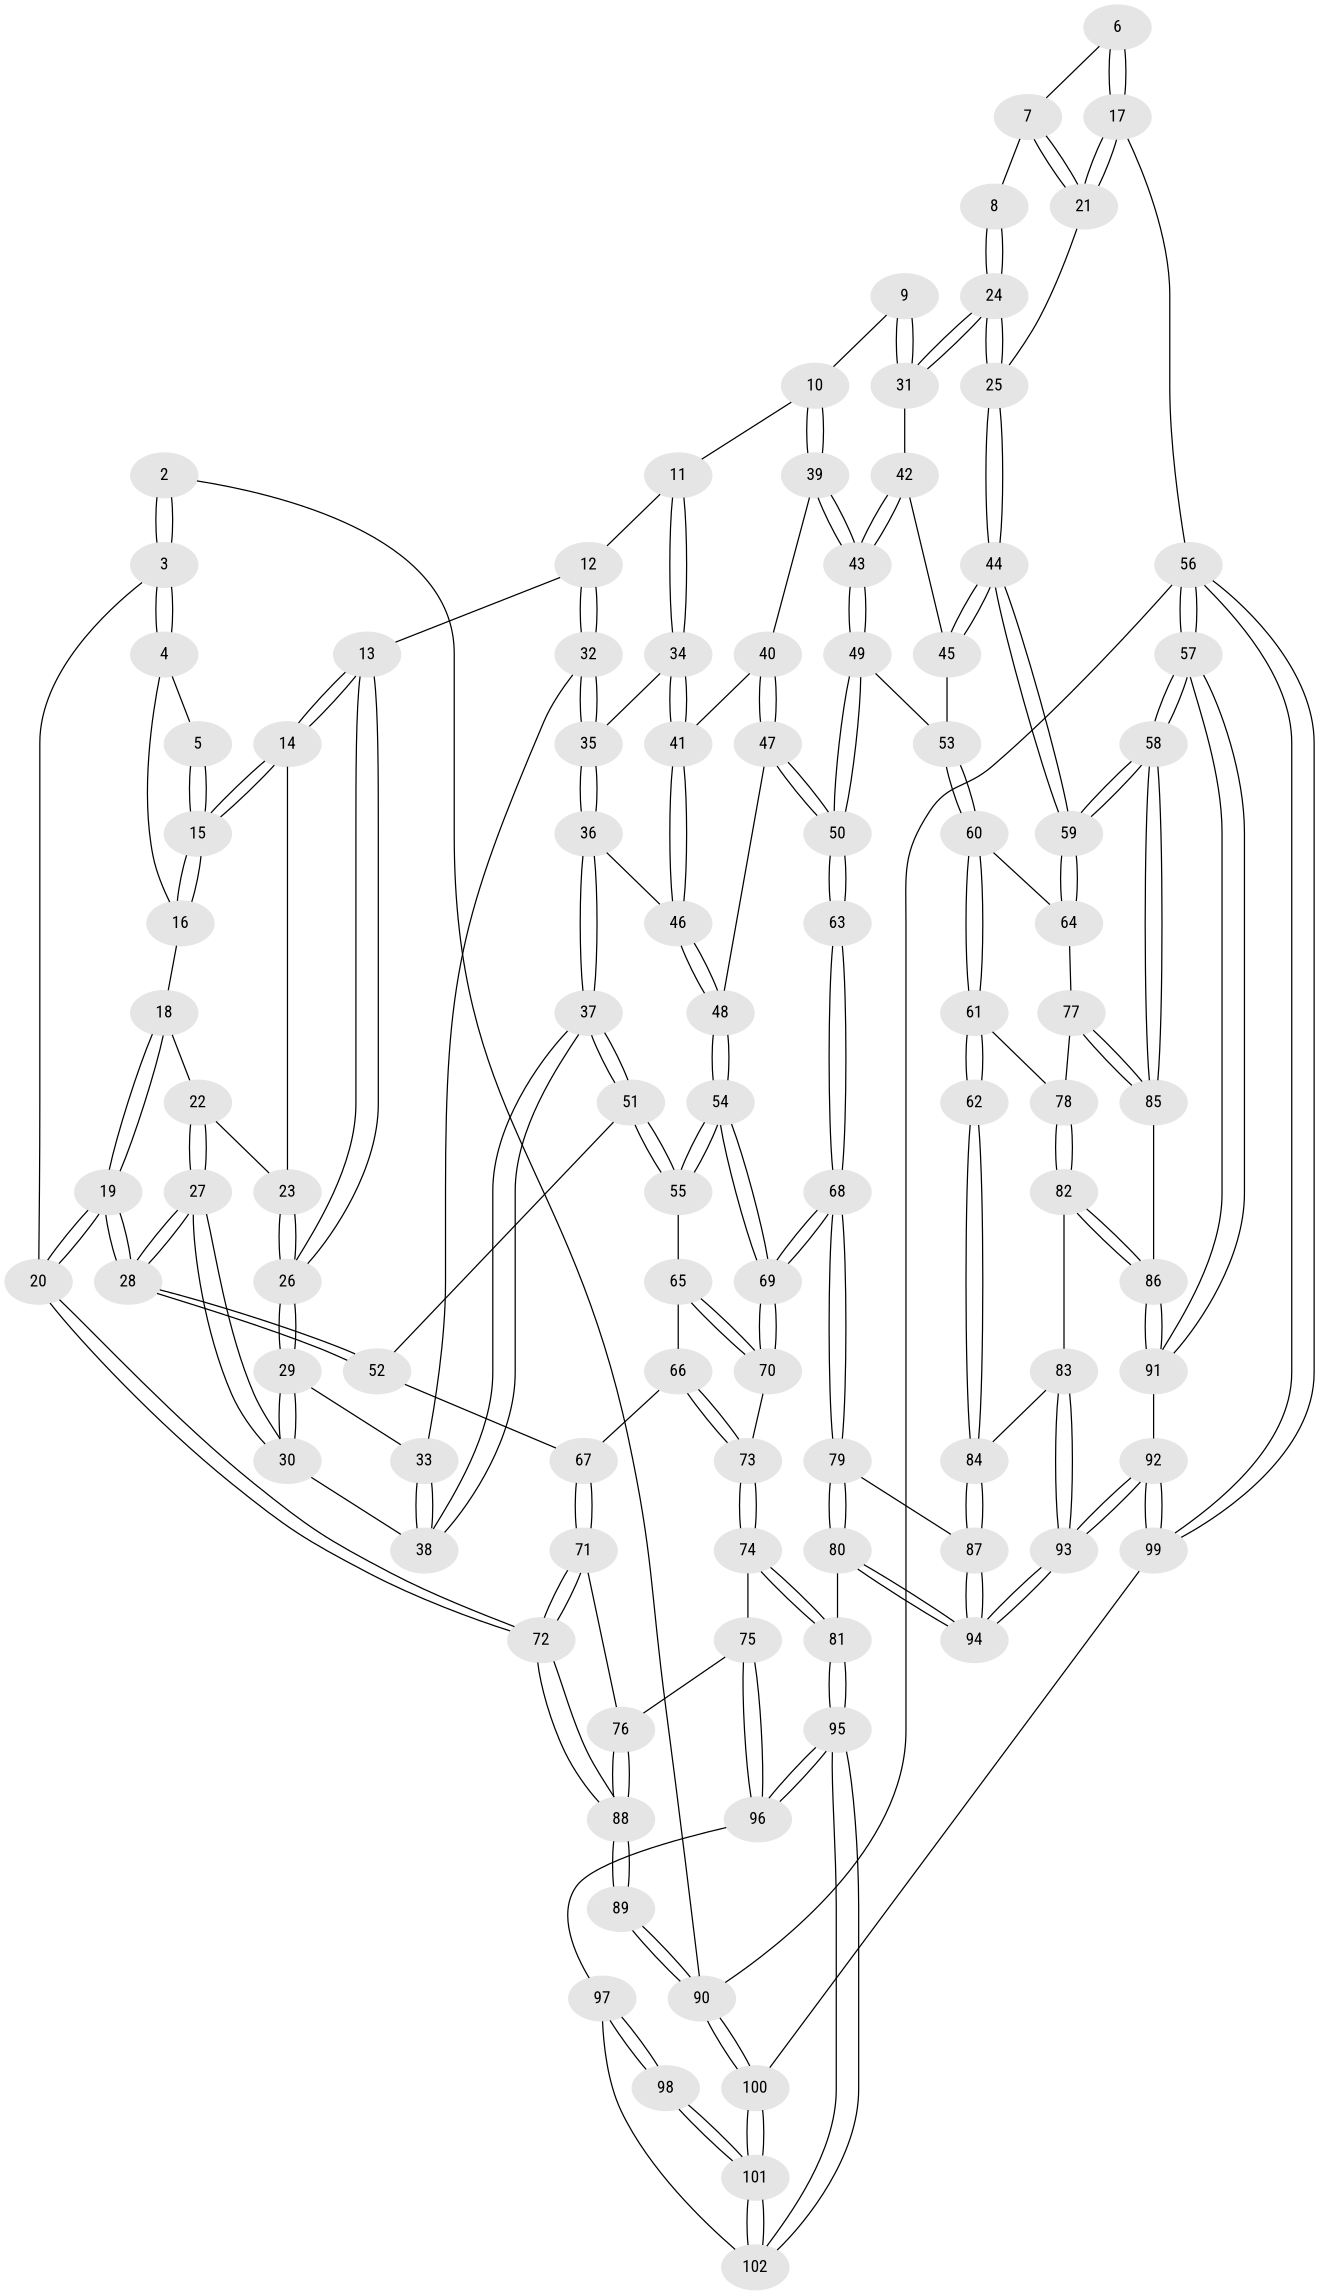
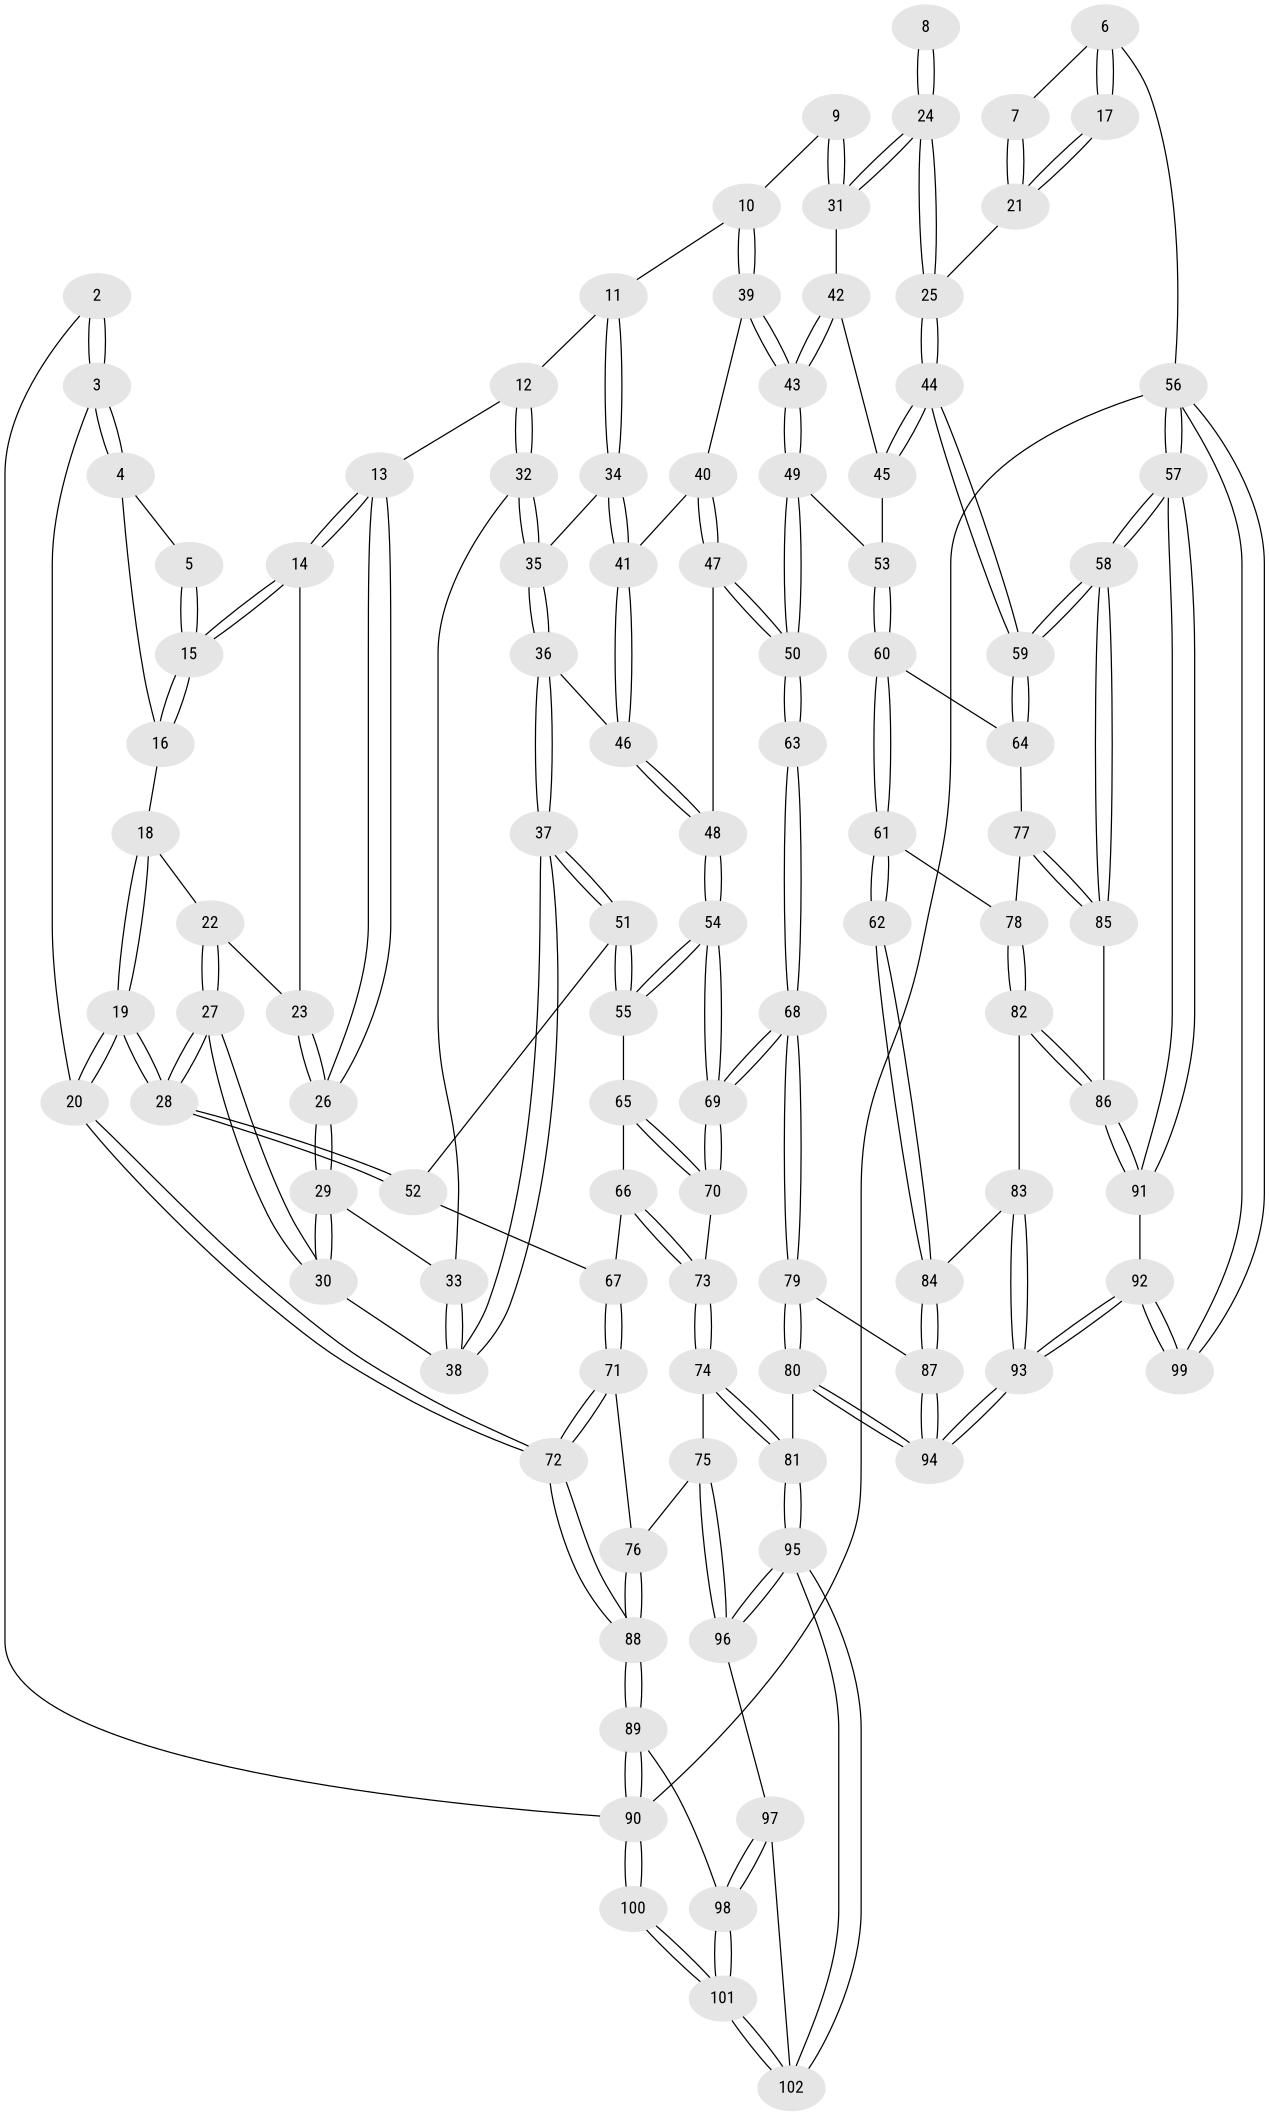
edge "7" -- "8": removed
edge "17" -- "56": now "6" -- "56"
edge "89" -- "98": added
edge "99" -- "100": removed
